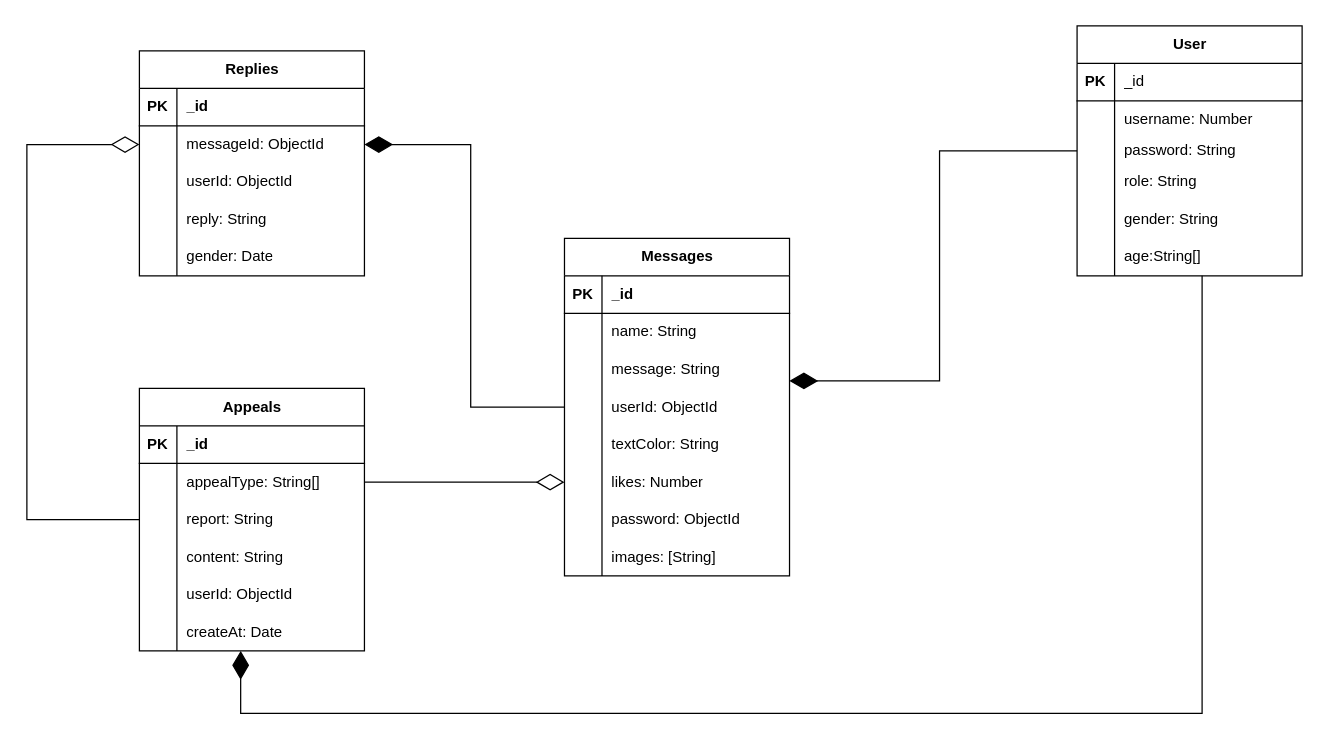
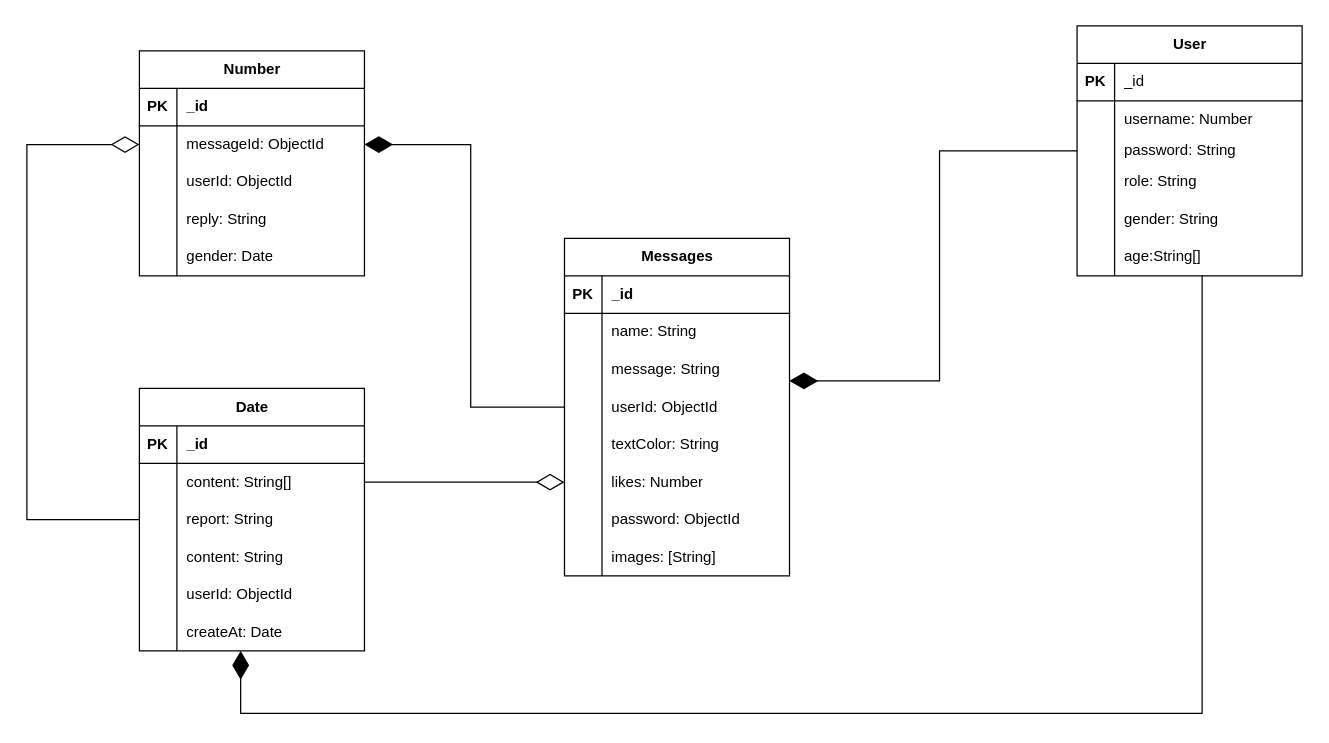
node "Replies": label "Replies" -> "Number"
node "Appeals": label "Appeals" -> "Date"
node "appealType: String[]": label "appealType: String[]" -> "content: String[]"
